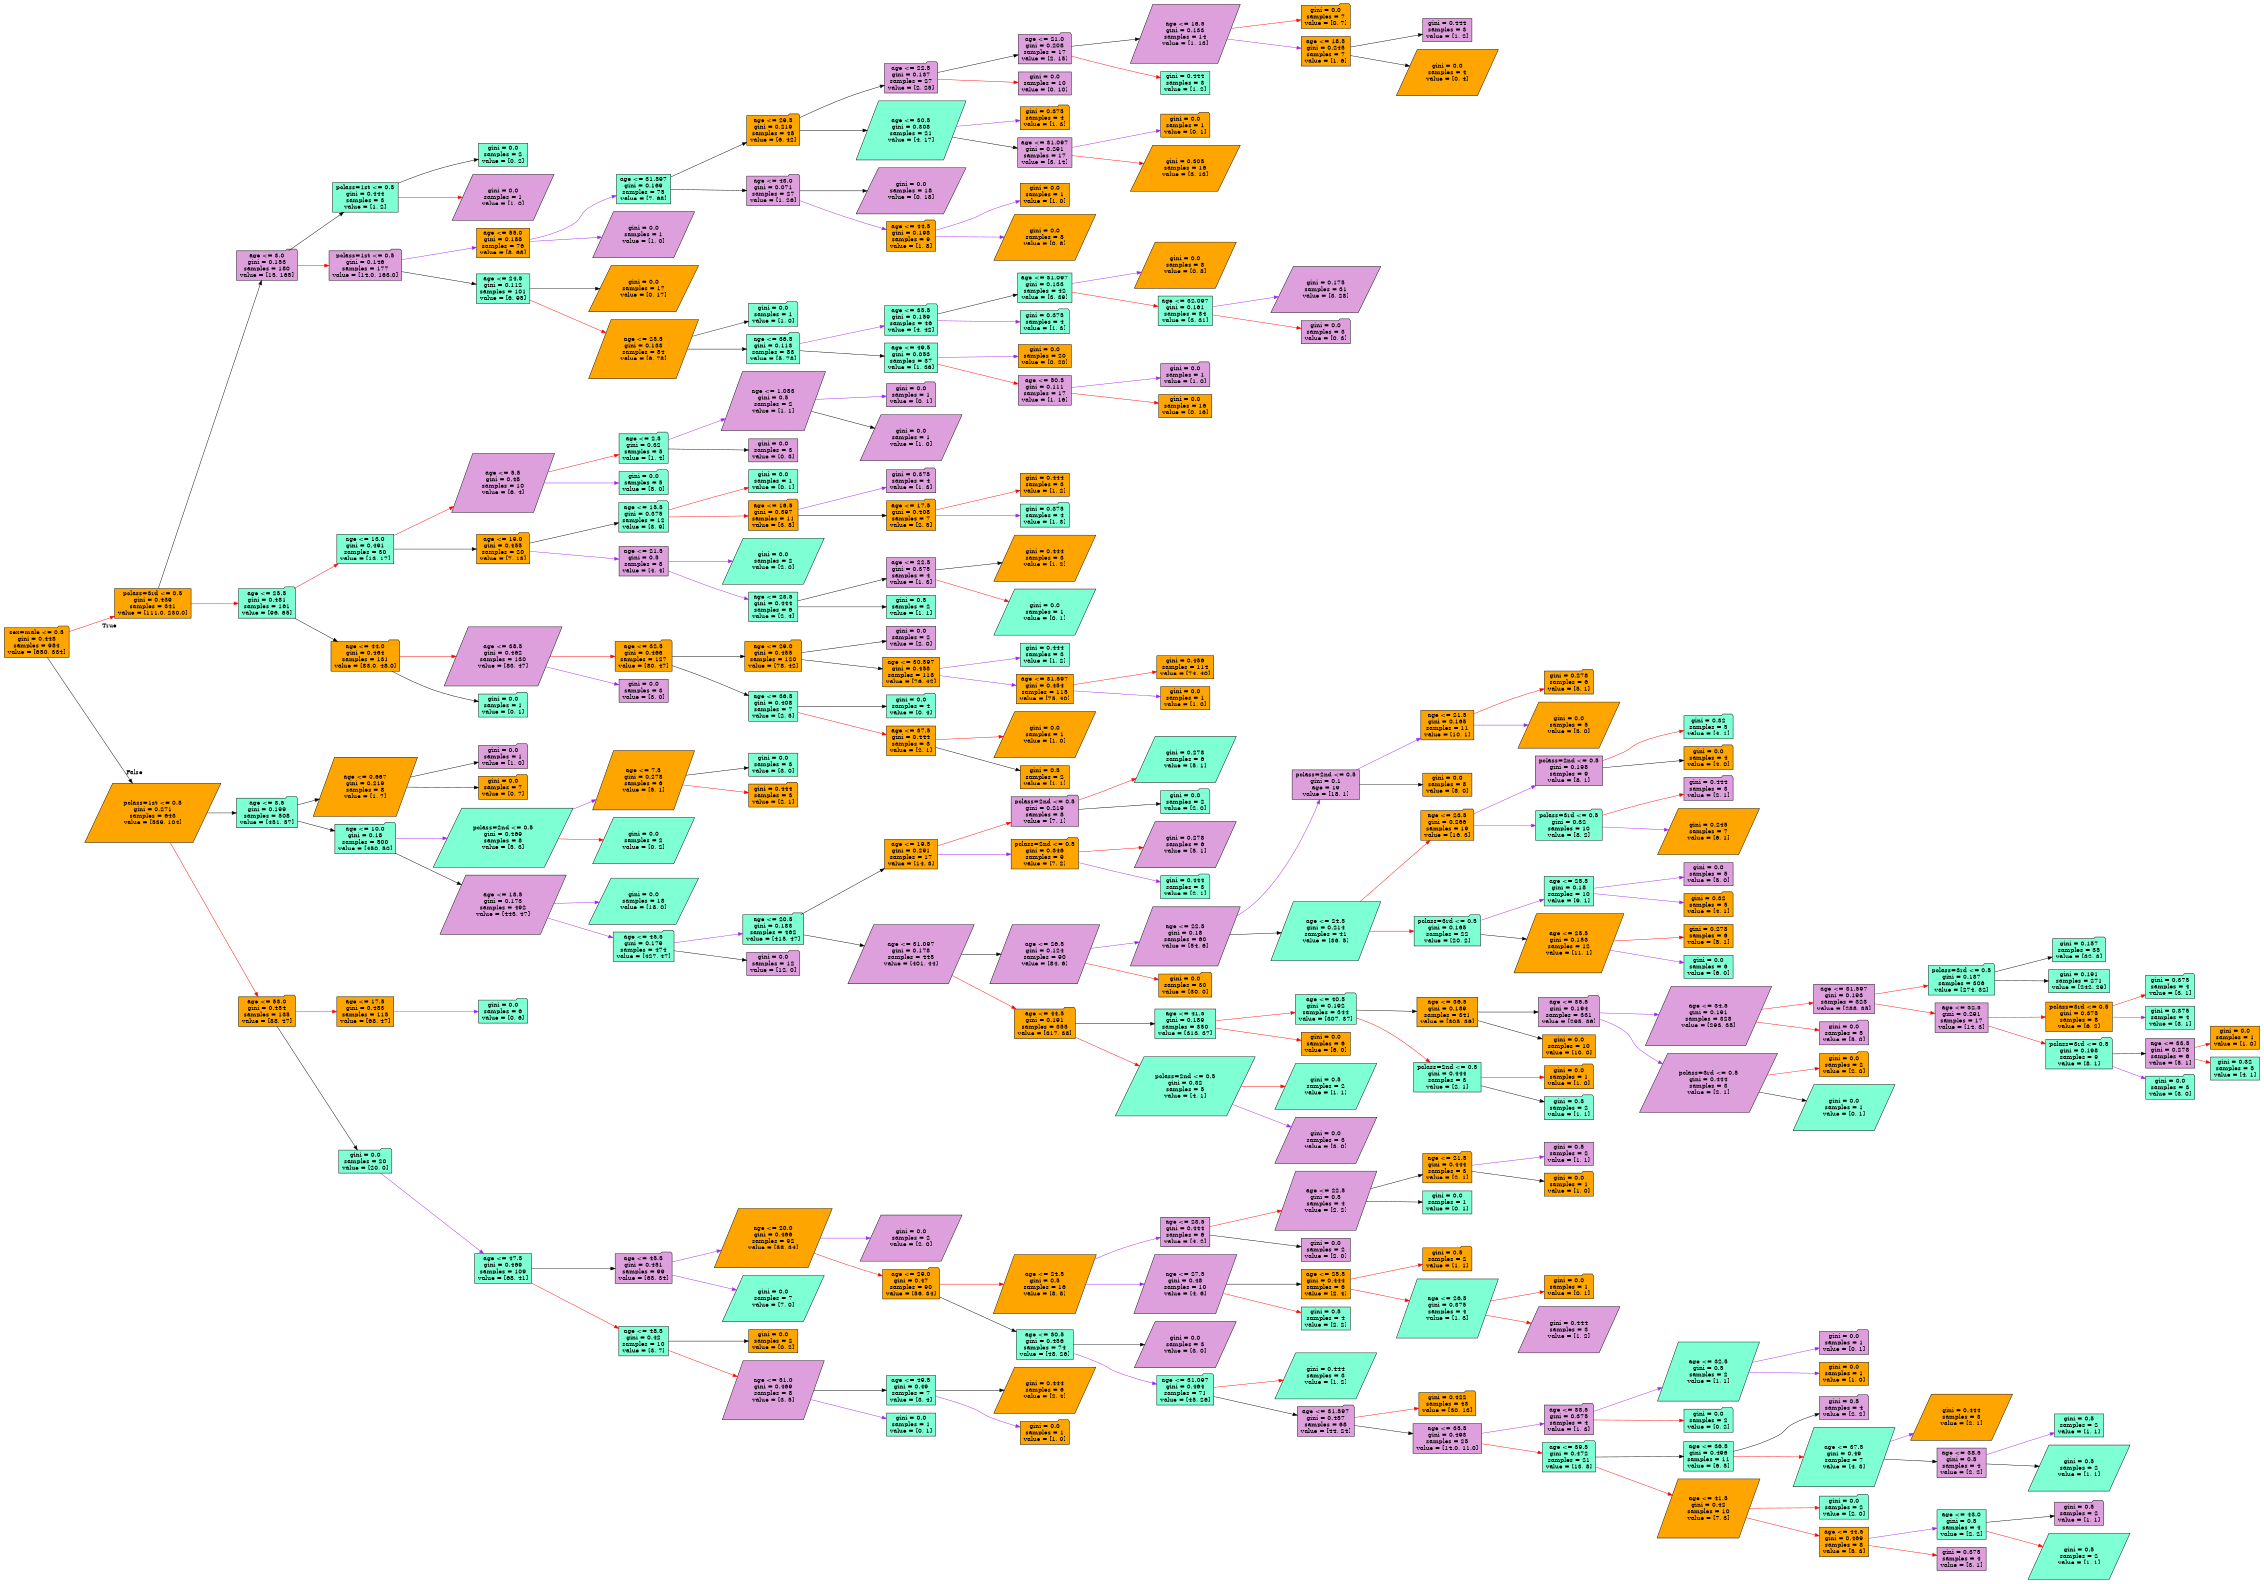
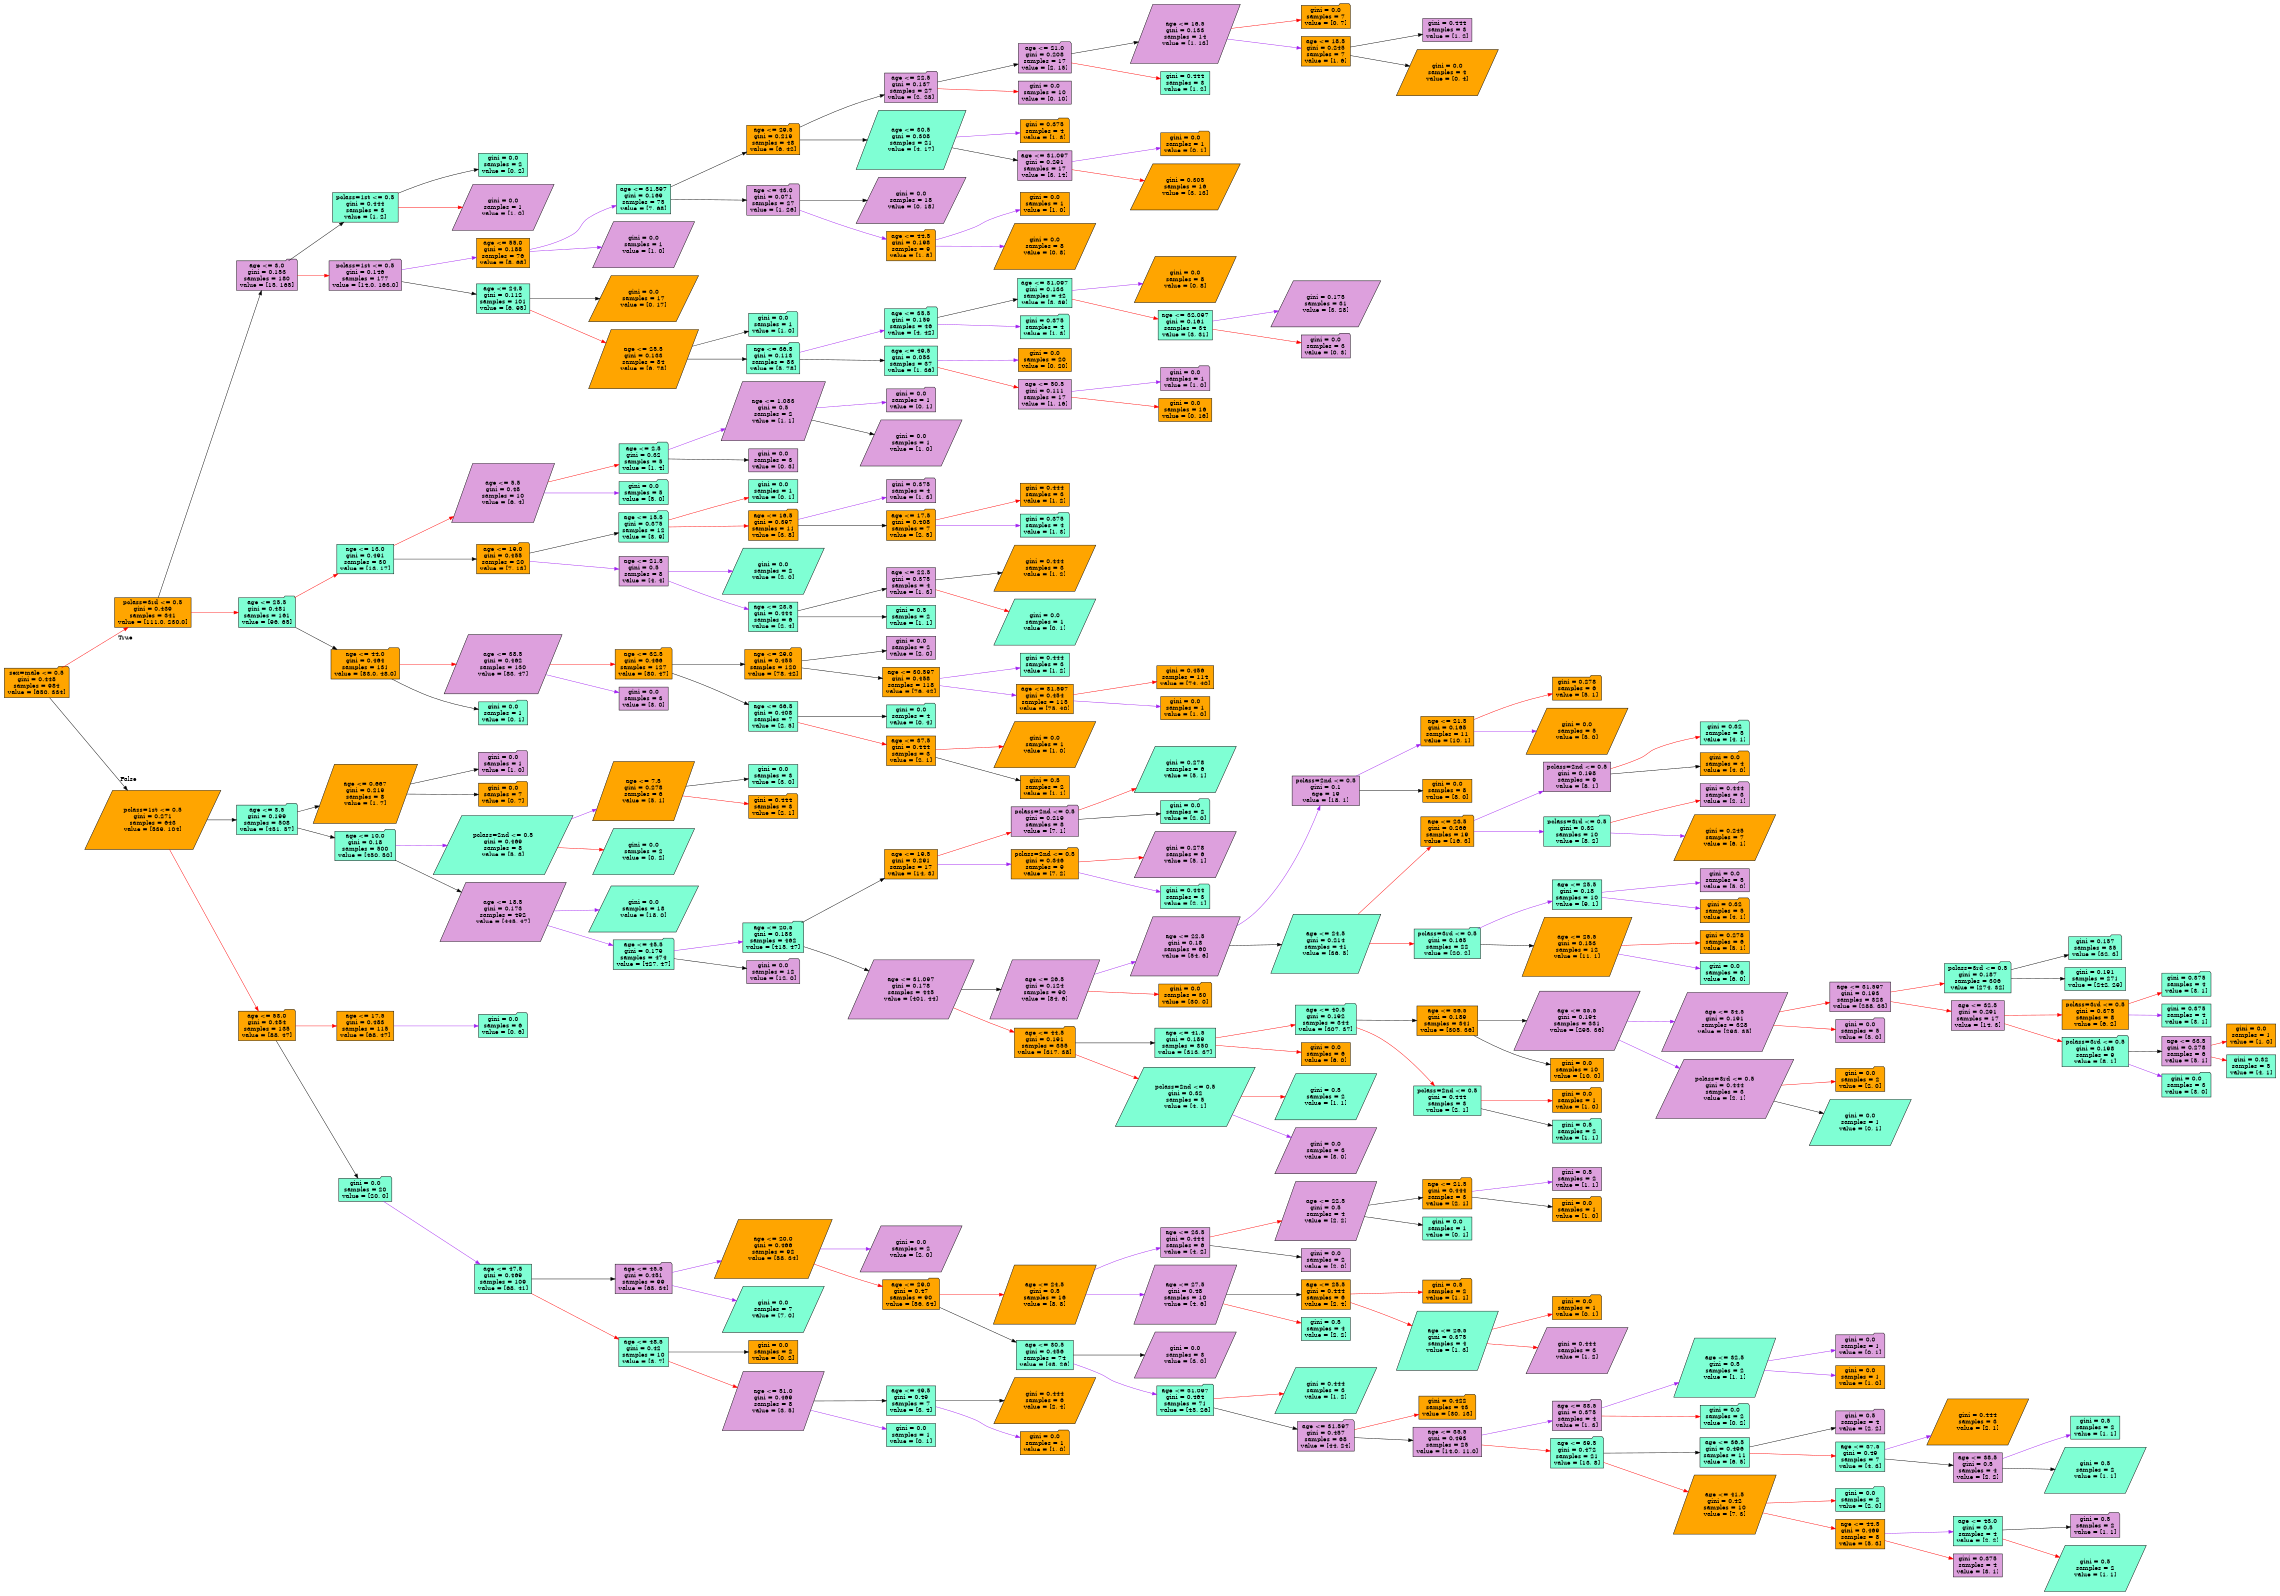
node "age <= 35.5 gini = 0.194 samples = 331 value = [295, 36]": shape folder -> parallelogram
node "age <= 37.5 gini = 0.49 samples = 7 value = [4, 3]": shape parallelogram -> box
